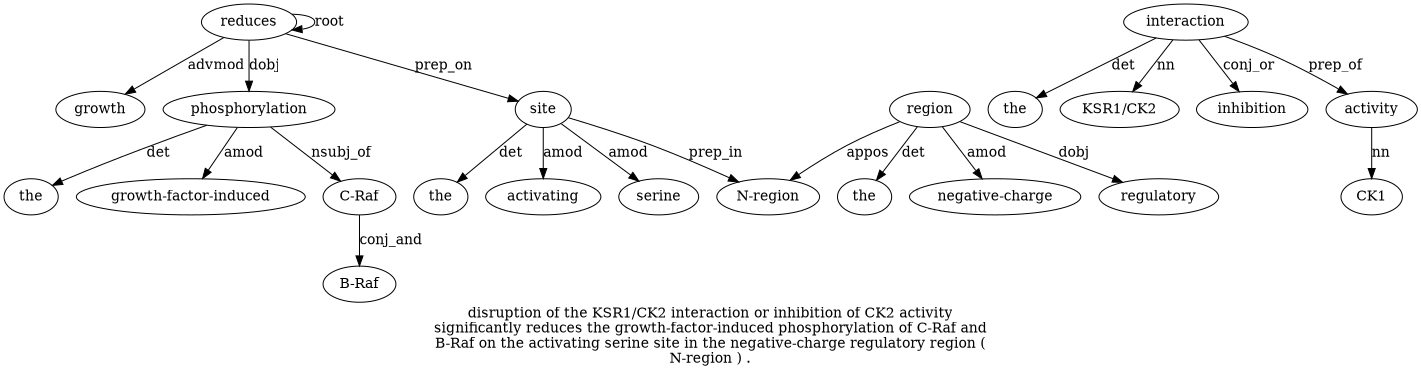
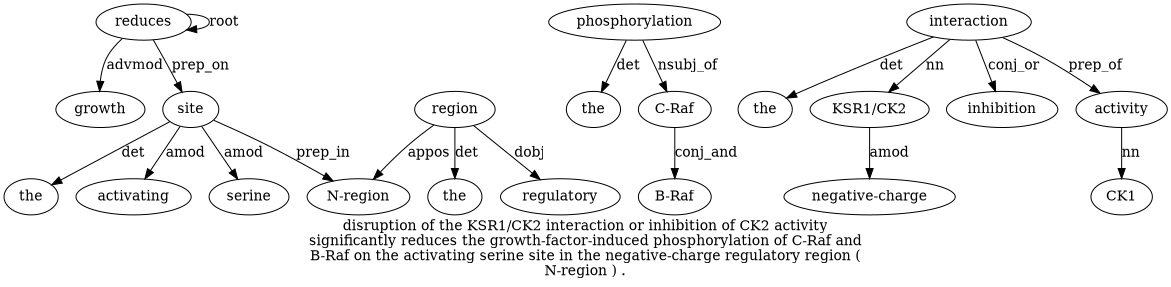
edge "reduces" -> "phosphorylation": removed, label "dobj"
edge "region" -> "negative-charge": now "KSR1/CK2" -> "negative-charge"
node "growth-factor-induced": removed
